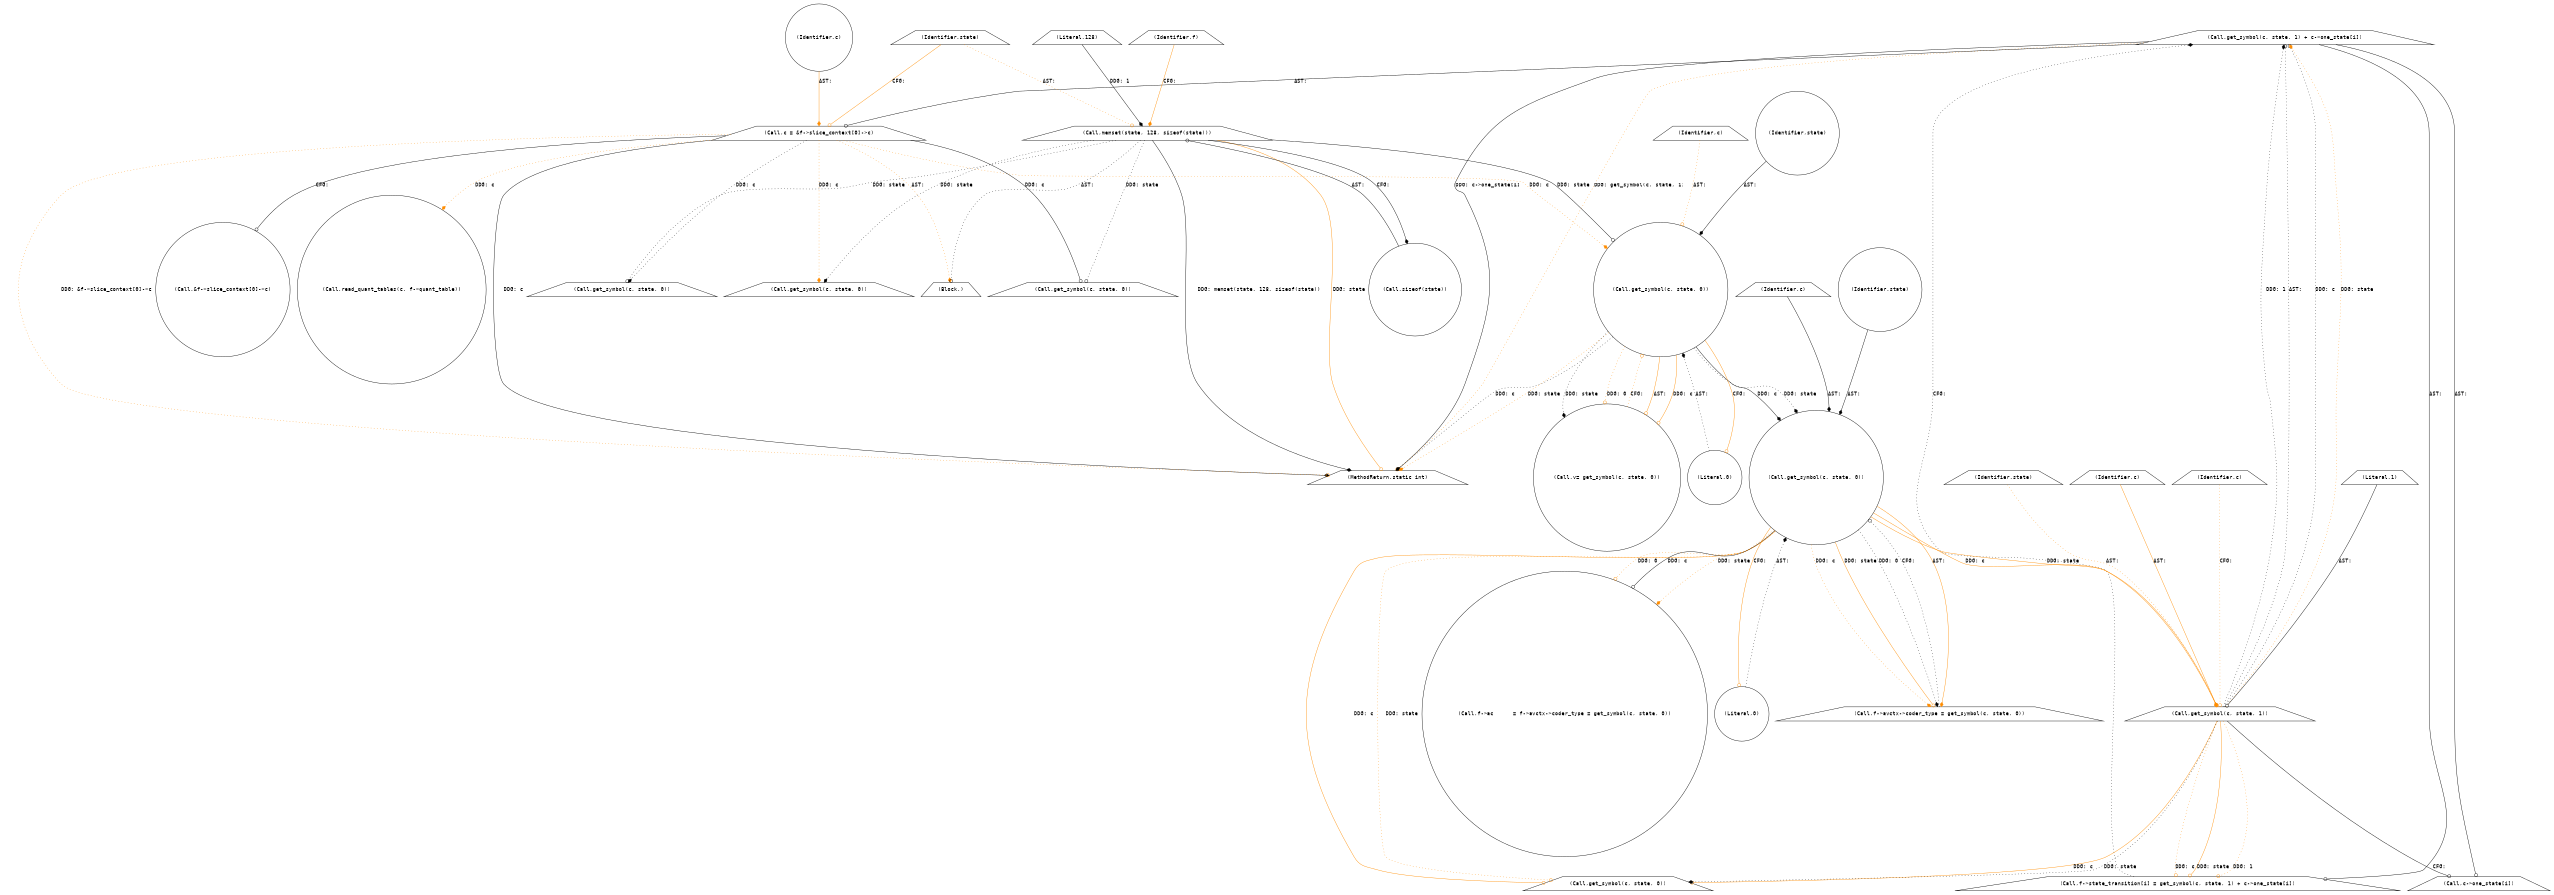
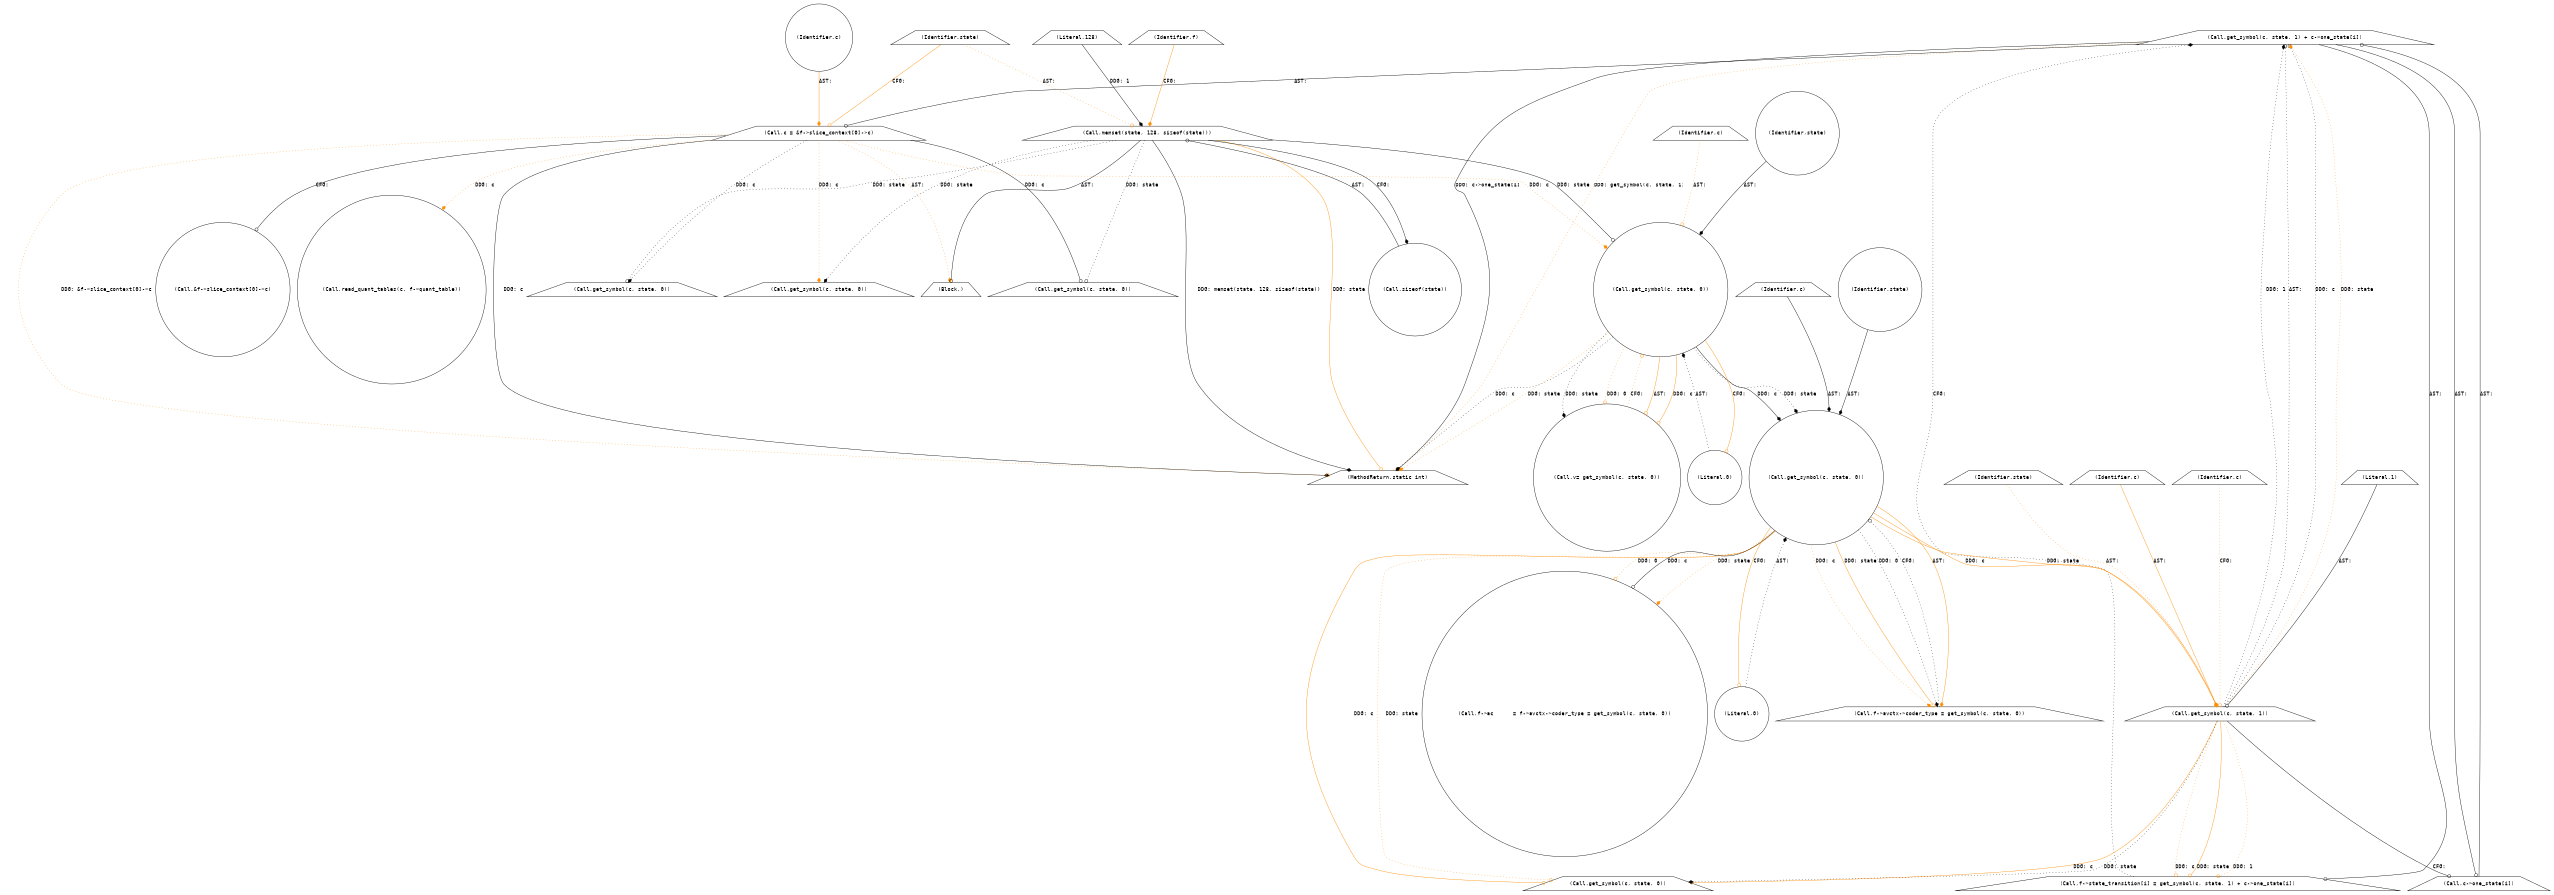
edge "(Call,memset(state, 128, sizeof(state)))" -> "(Block,)": style dotted -> solid
edge "(Call,c->one_state[i])" -> "(Call,get_symbol(c, state, 1) + c->one_state[i])": added, label "AST:"
